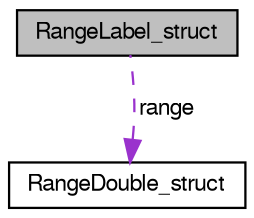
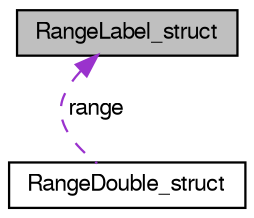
edge "RangeLabel_struct" -> "RangeDouble_struct": reversed
